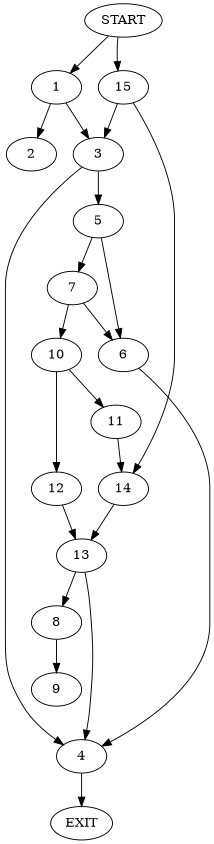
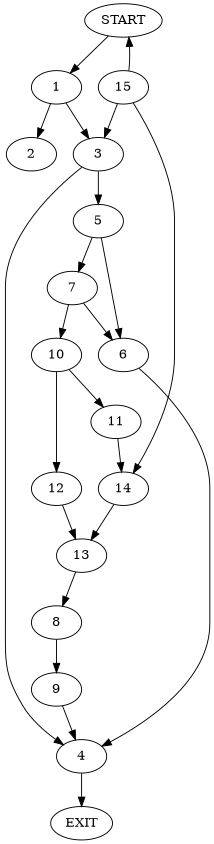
edge "START" -> "15": reversed
edge "13" -> "4": now "9" -> "4"
